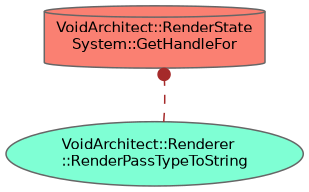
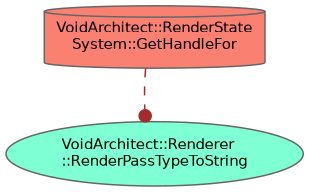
edge "VoidArchitect::Renderer ::RenderPassTypeToString" -> "VoidArchitect::RenderState System::GetHandleFor": reversed
